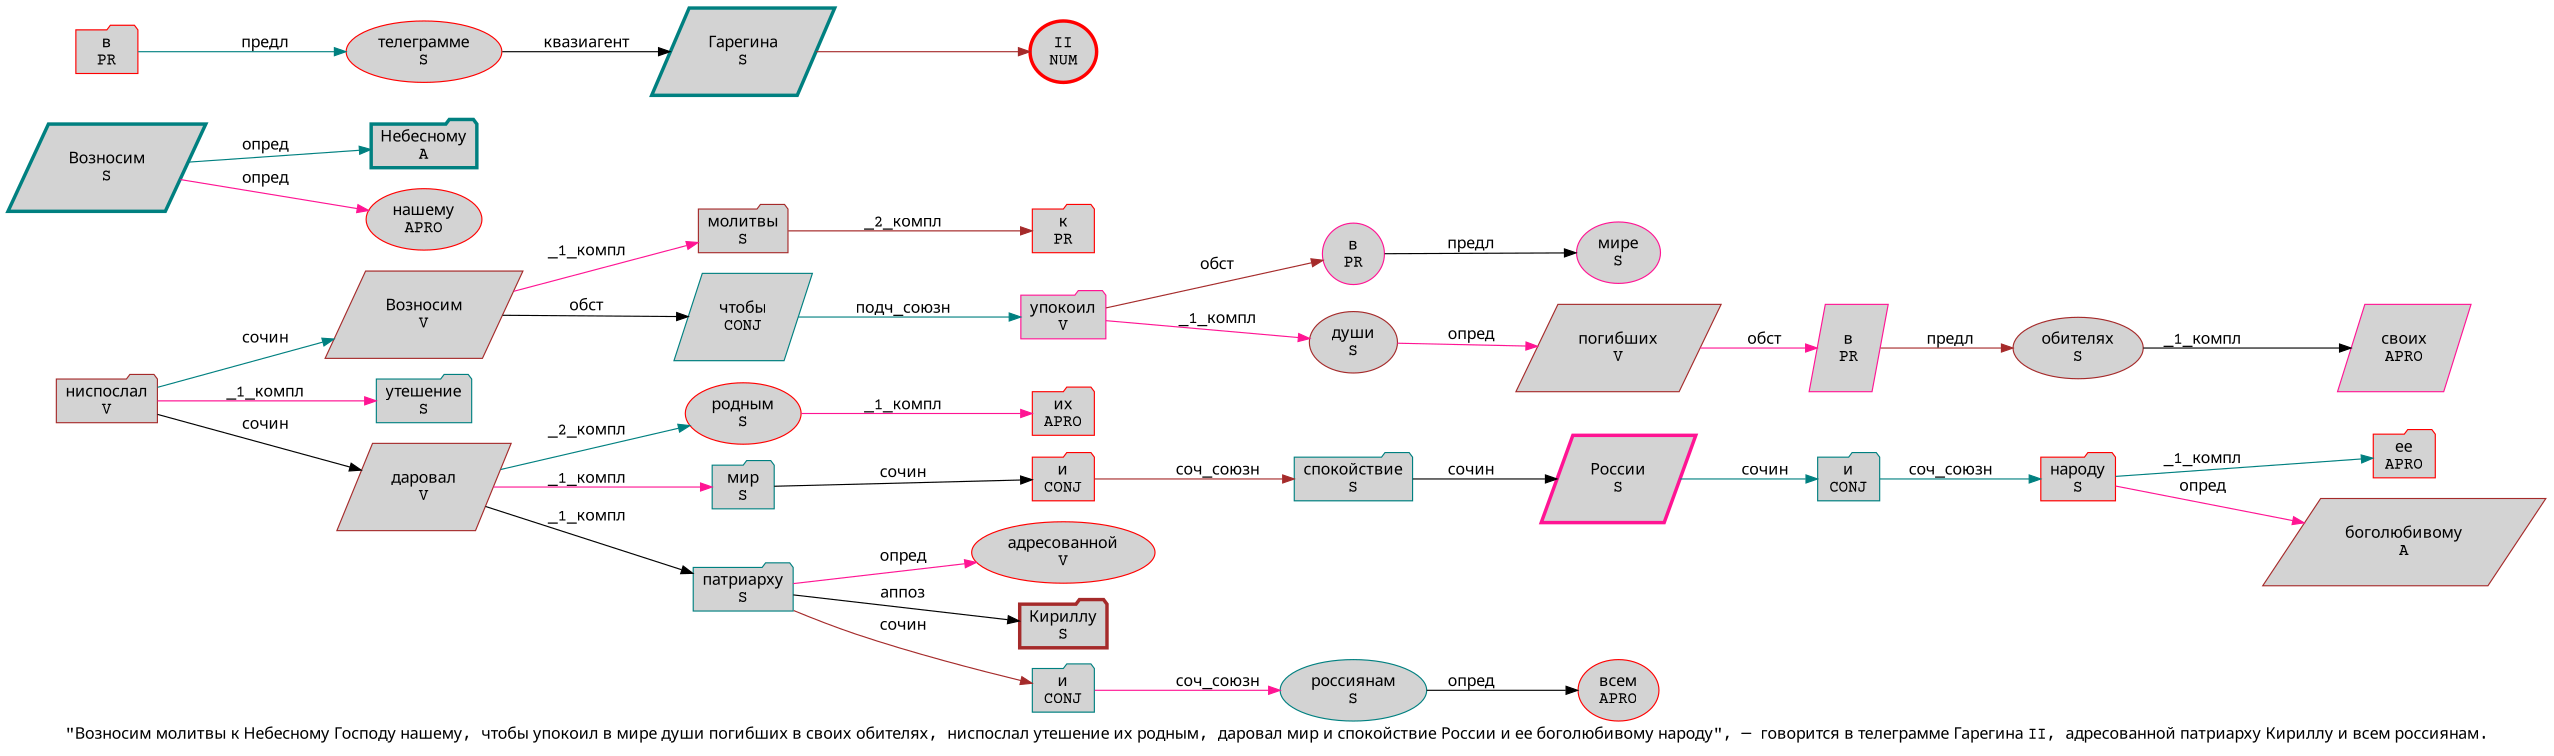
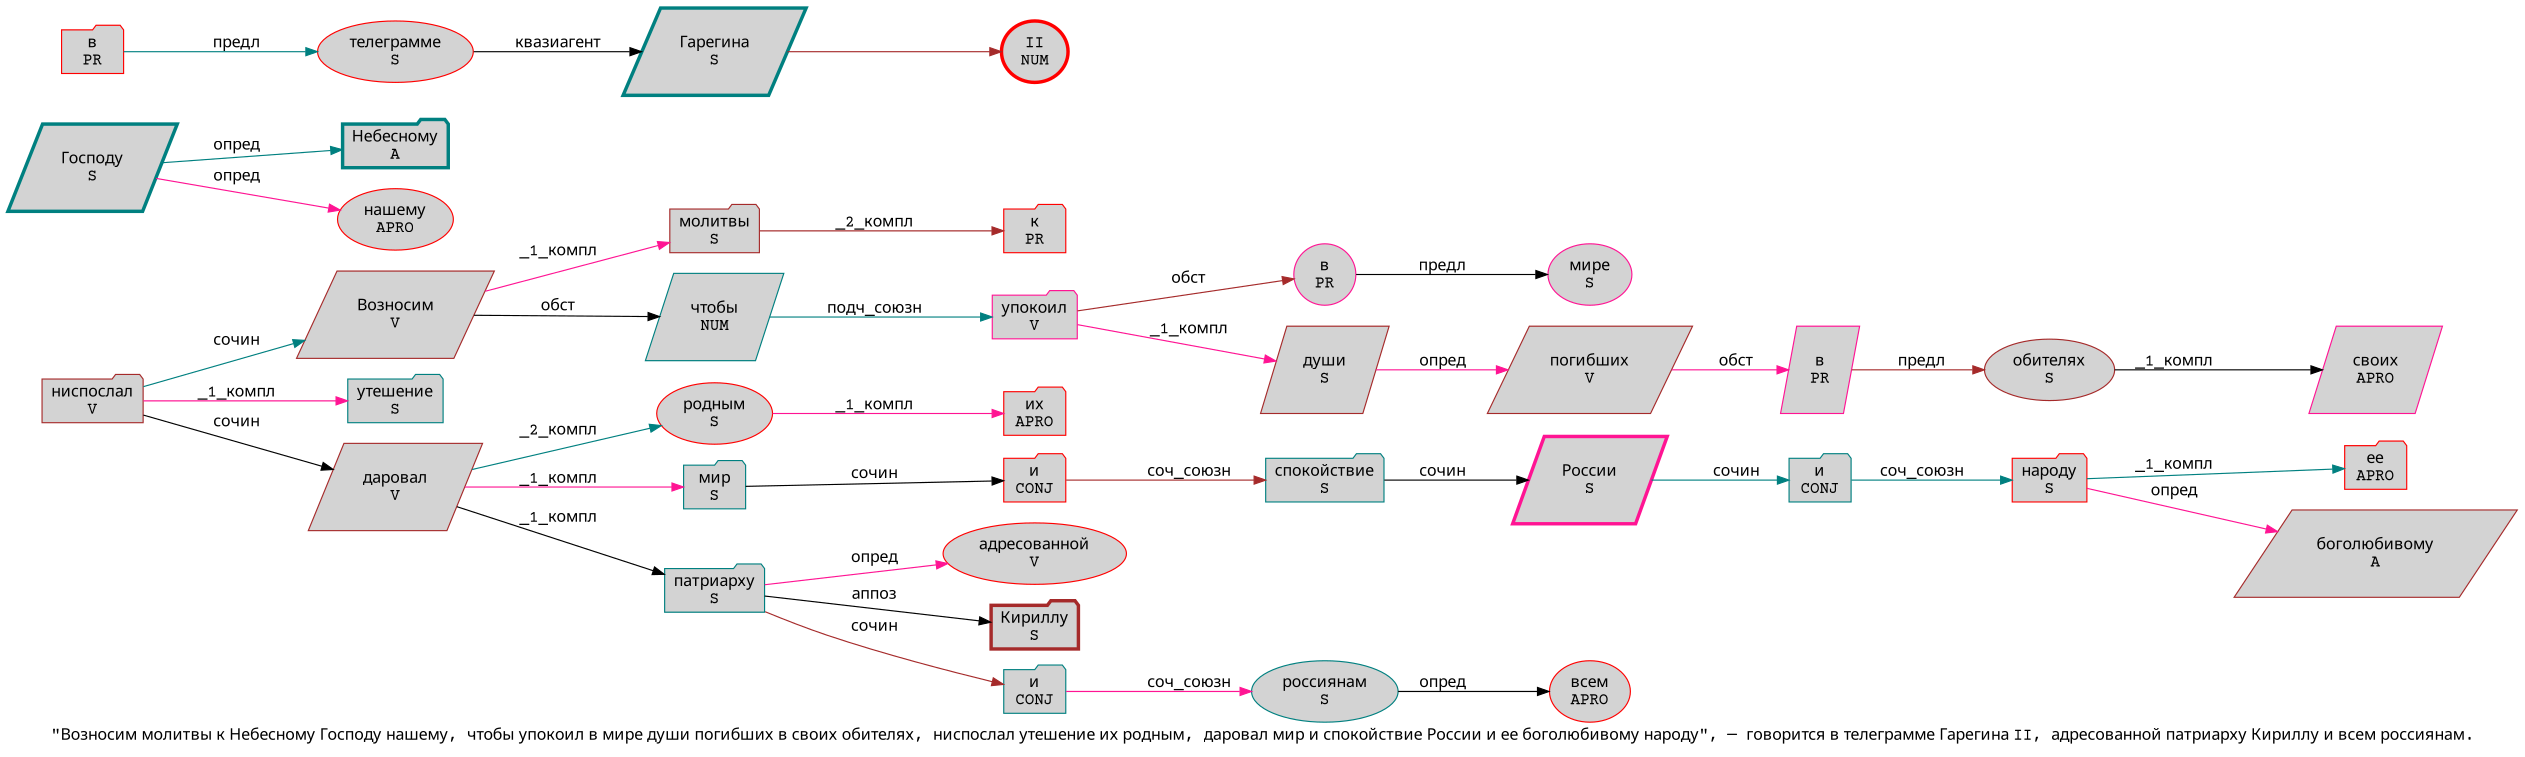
node "Возносим S": label "Возносим S" -> "Господу S"
node "чтобы CONJ": label "чтобы CONJ" -> "чтобы NUM"
node "души S": shape ellipse -> parallelogram
